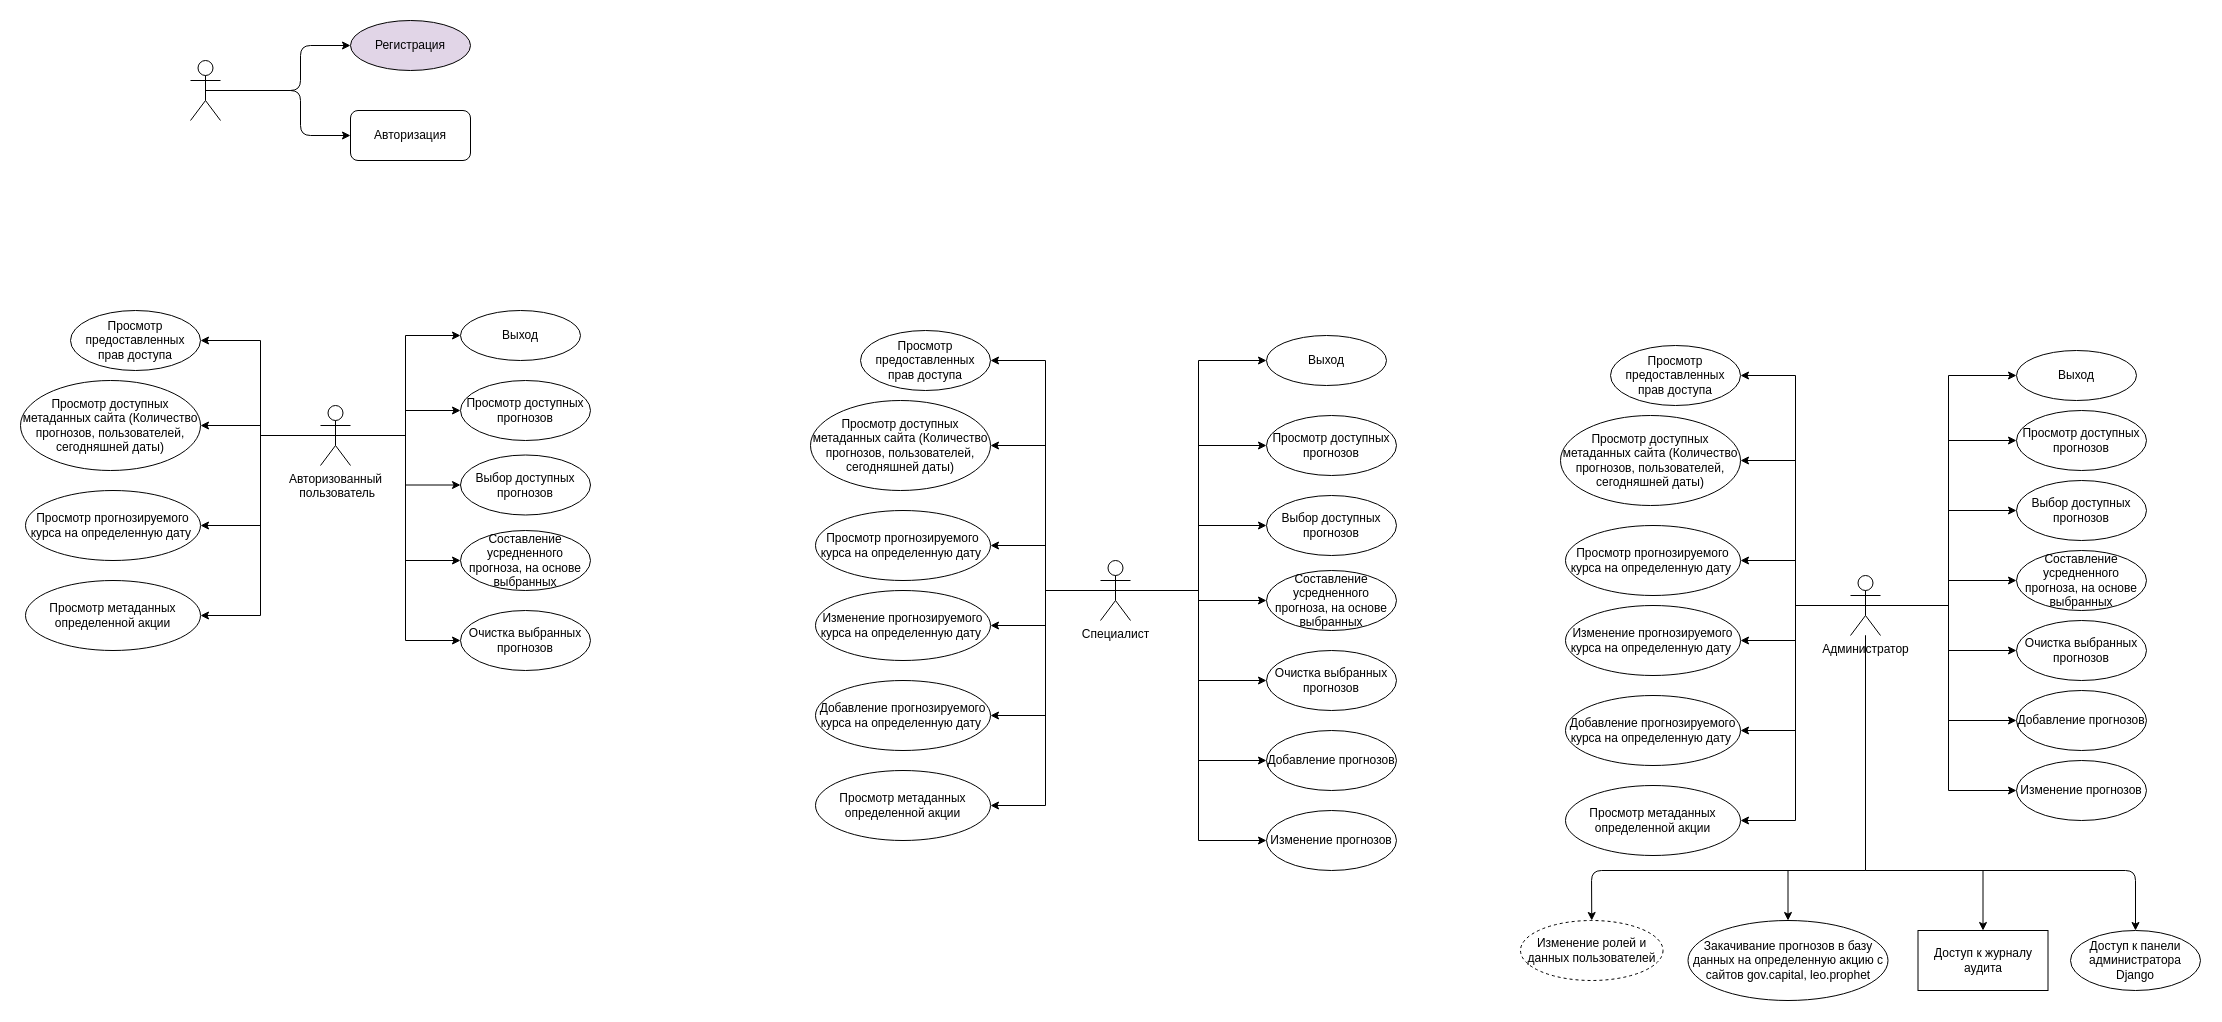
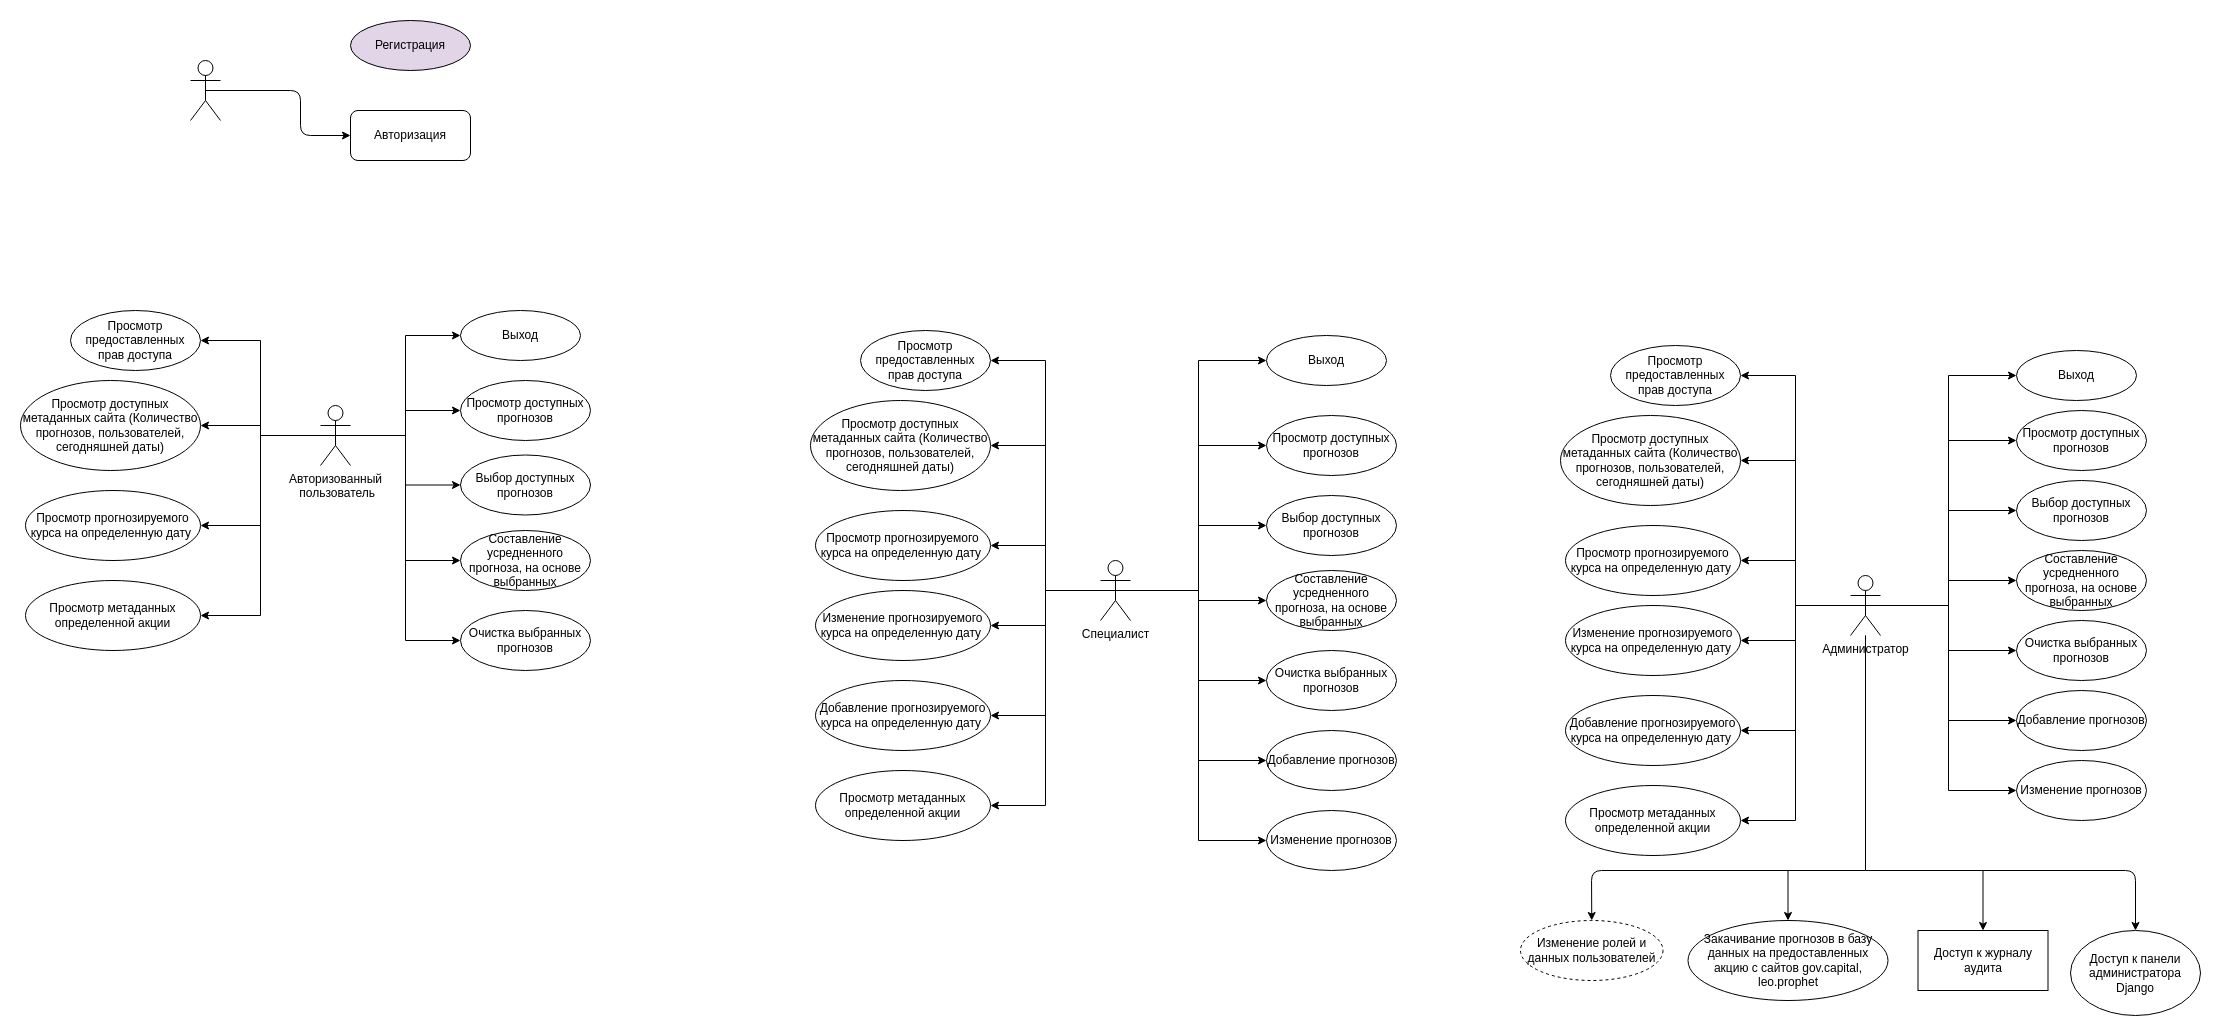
edge "Неавторизованный определенной" -> "Регистрация": removed
node "Закачивание прогнозов в базу данных на определенную акцию с сайтов gov.capital, leo.prophet": label "Закачивание прогнозов в базу данных на определенную акцию с сайтов gov.capital, leo.prophet" -> "Закачивание прогнозов в базу данных на предоставленных акцию с сайтов gov.capital, leo.prophet"
node "Доступ к панели администратора Django": size 130x60 -> 130x85
